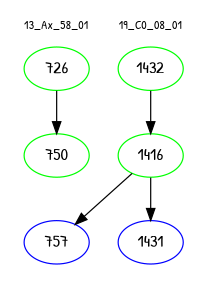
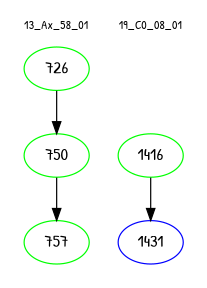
node "1432": removed
edge "1416" -> "757": now "750" -> "757"
node "757": color blue -> green
